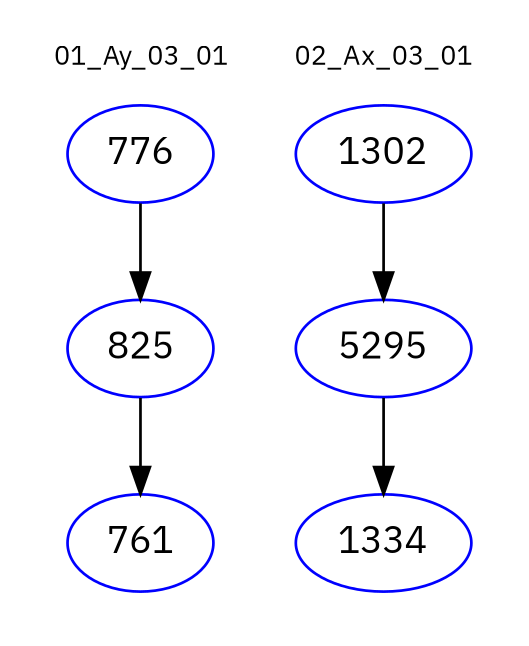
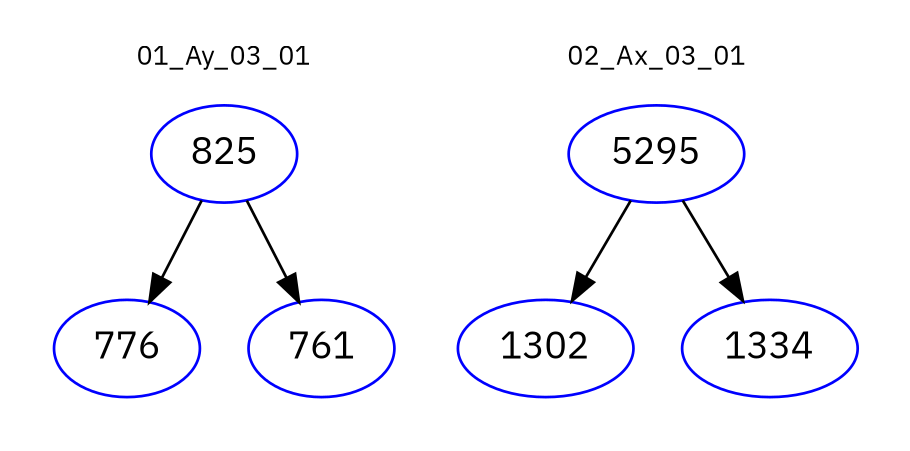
edge "776" -> "825": reversed
edge "1302" -> "5295": reversed
